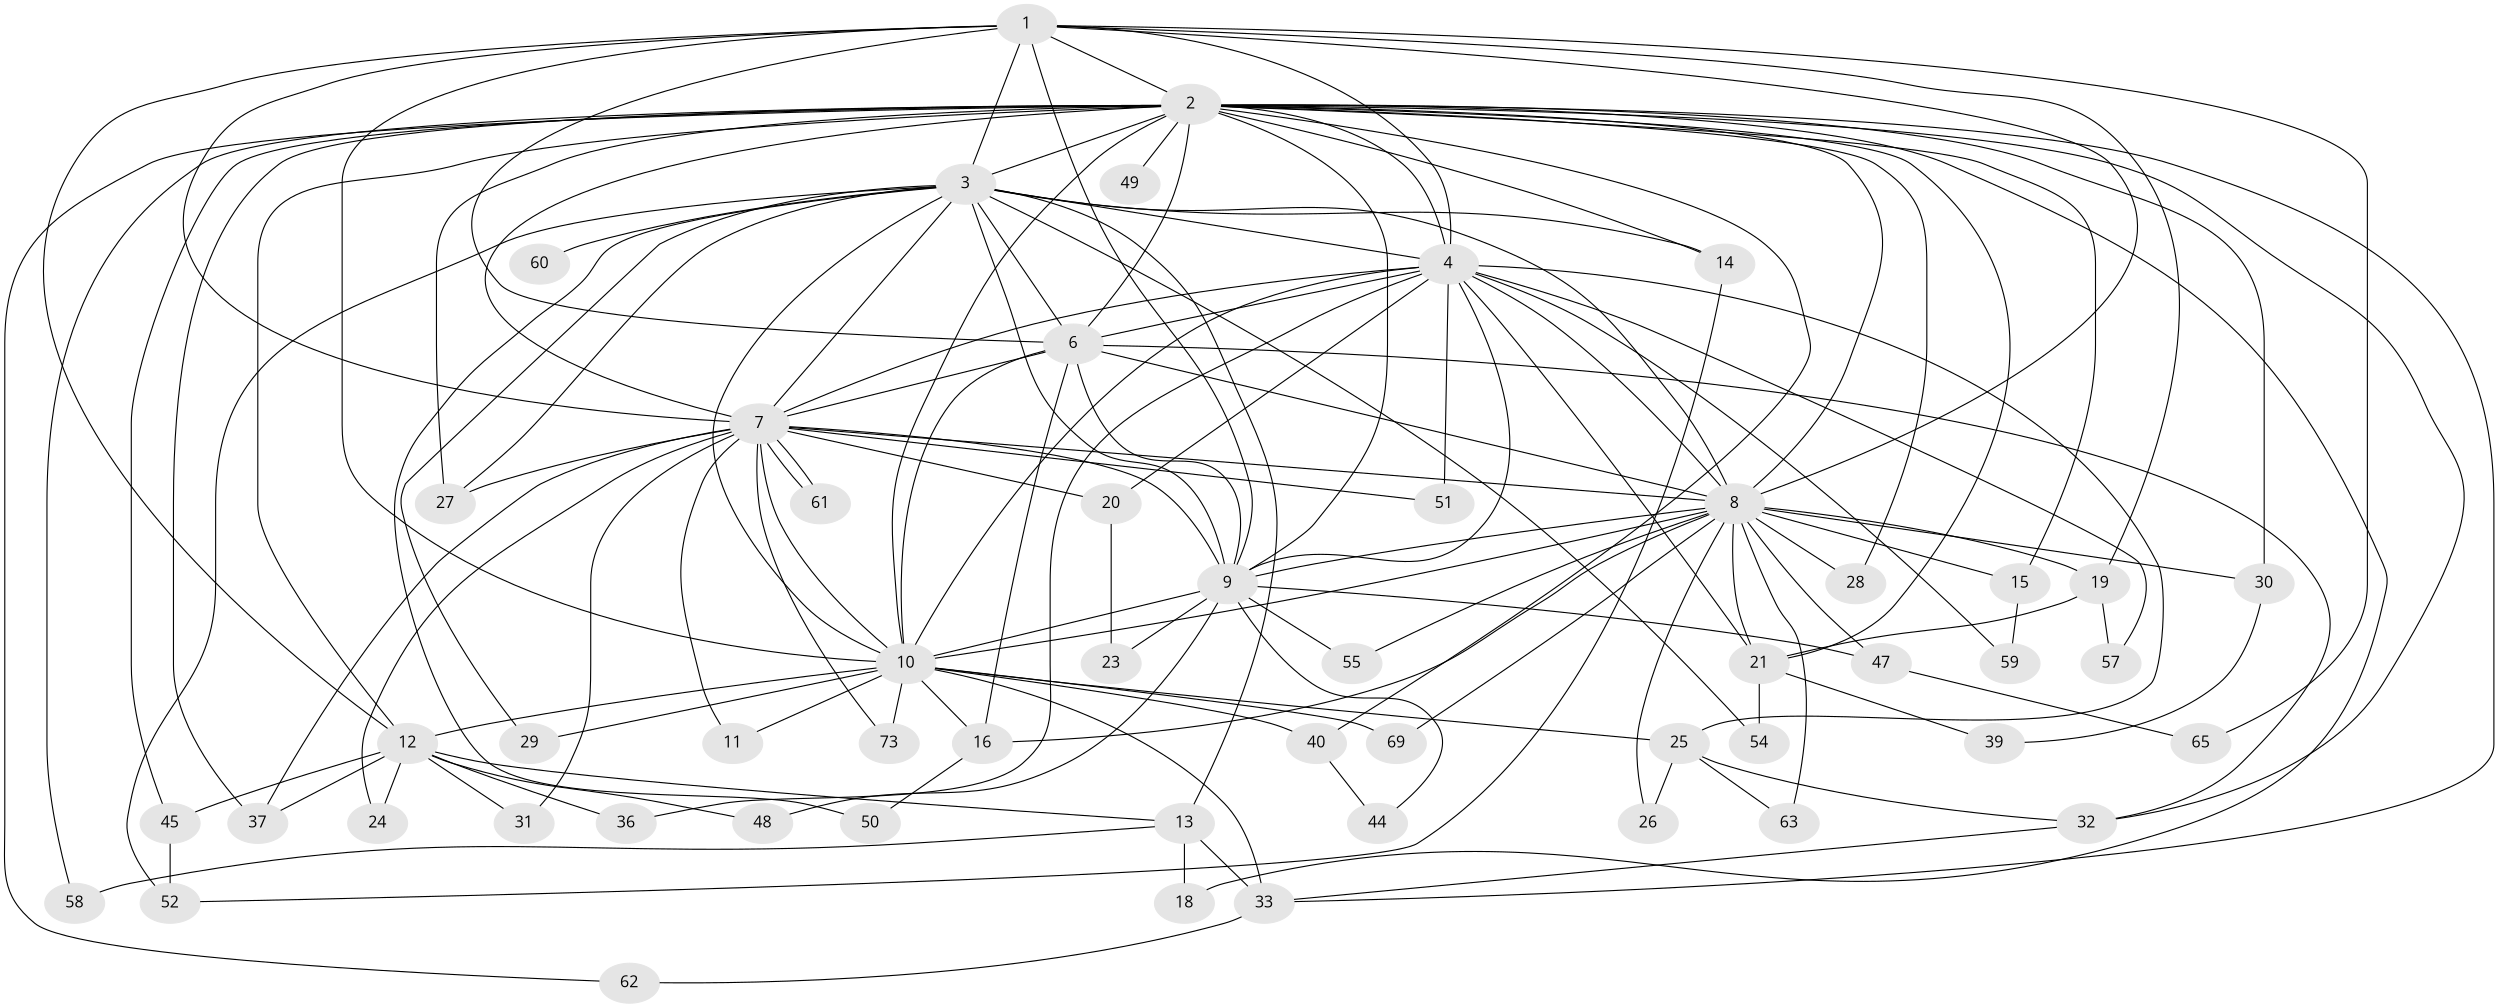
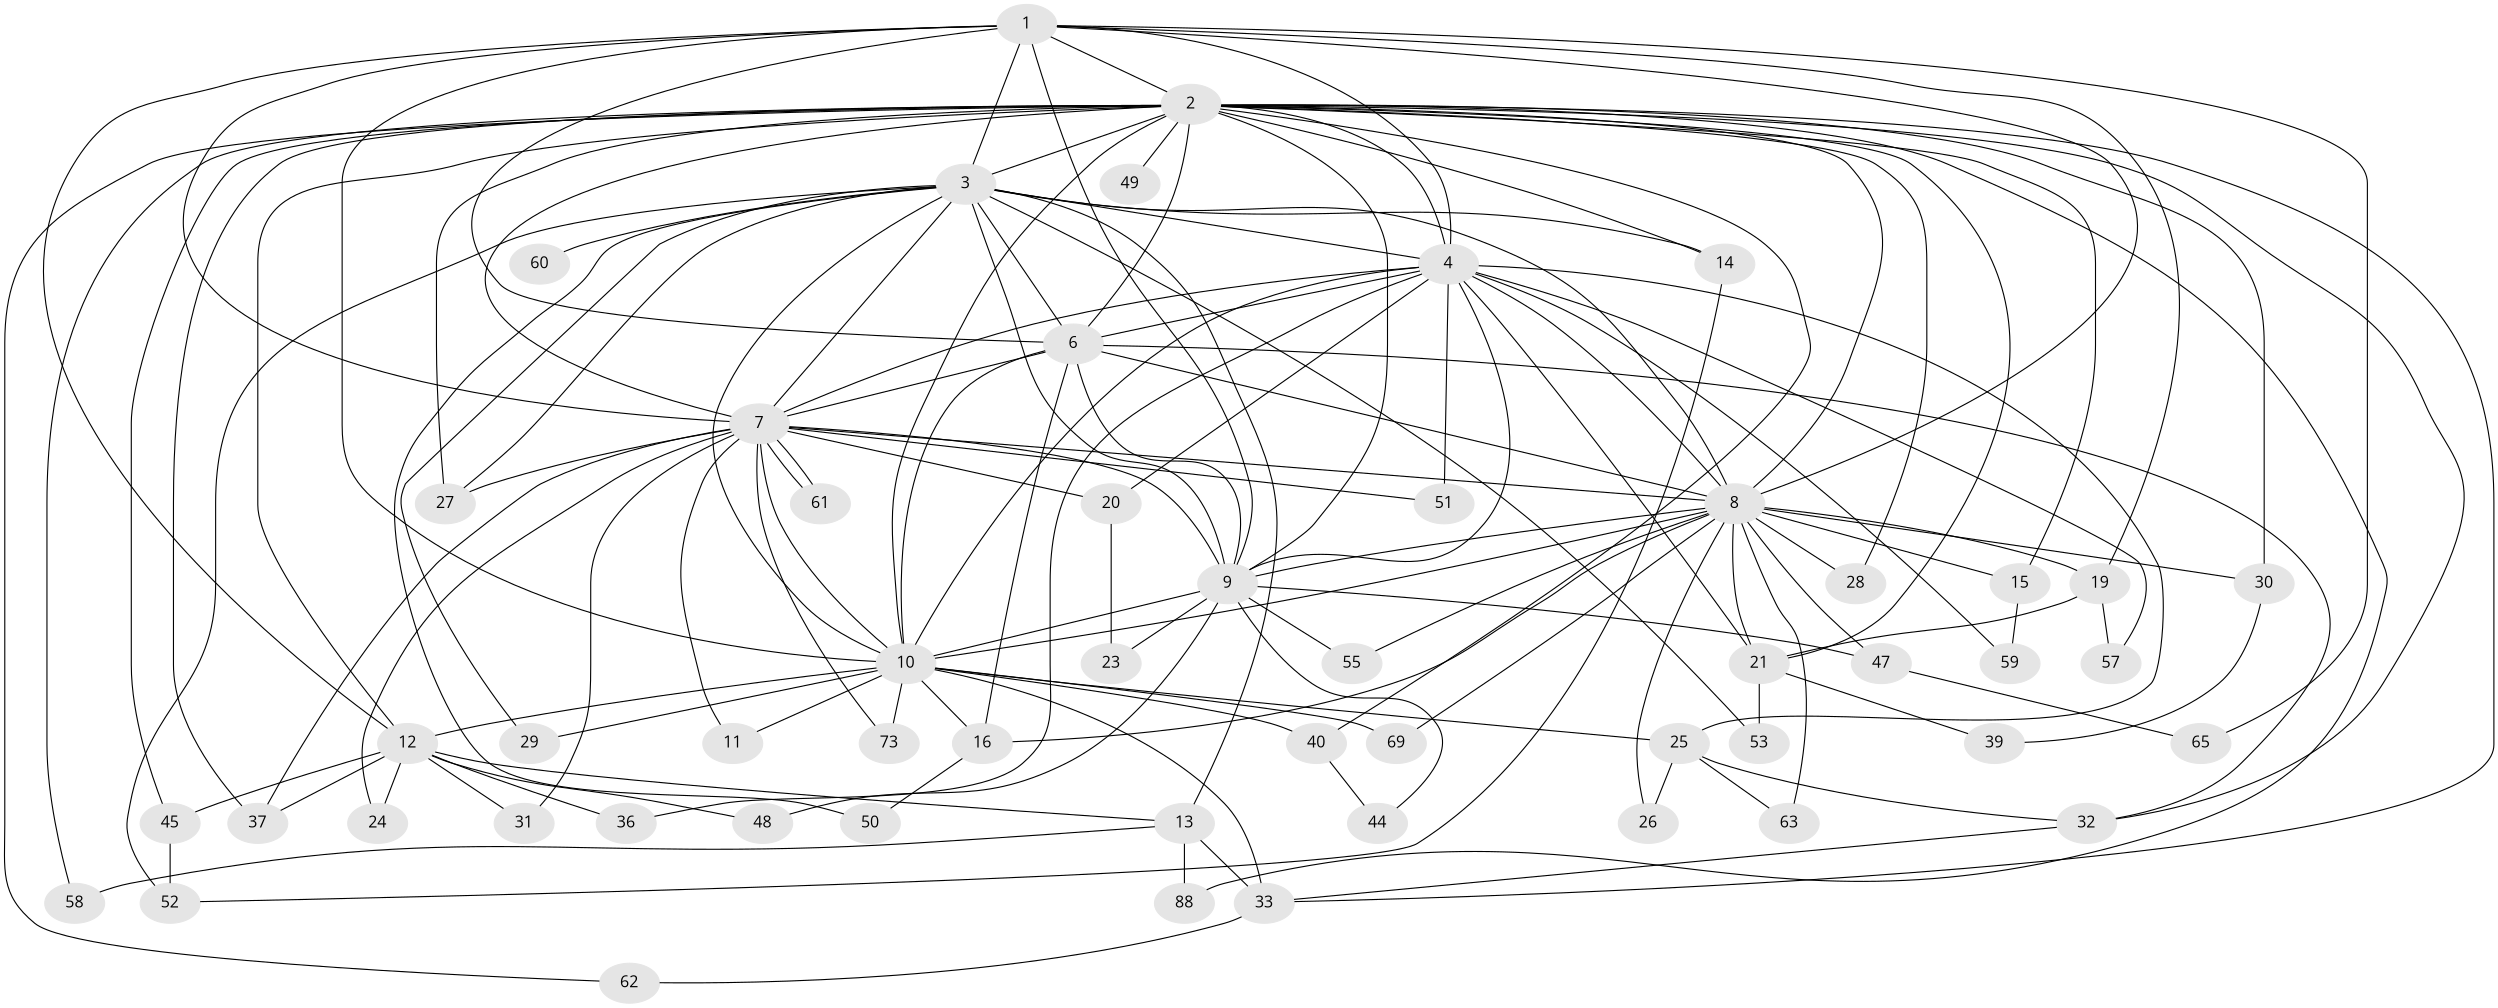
node "54": label "54" -> "53"
node "18": label "18" -> "88"
